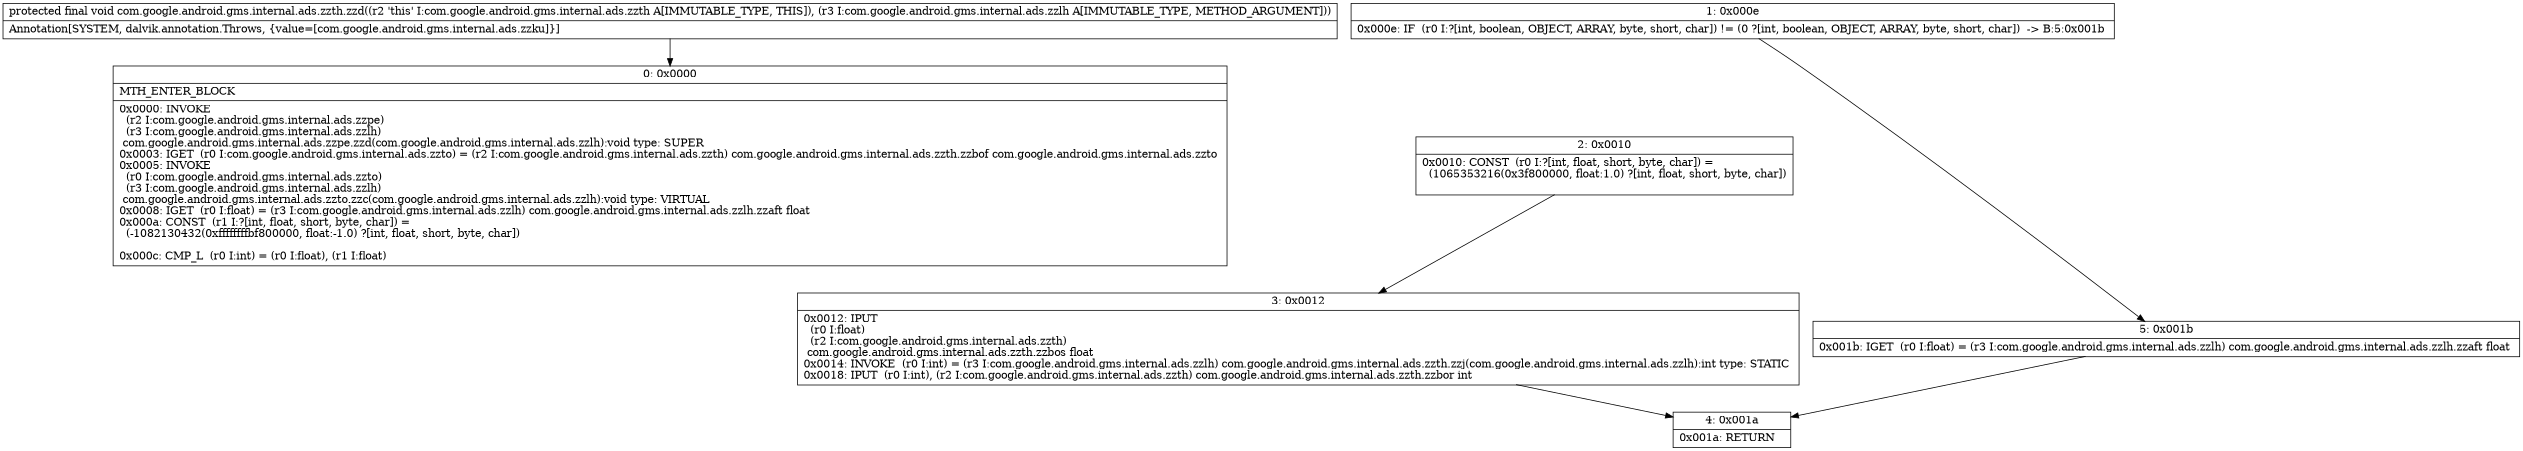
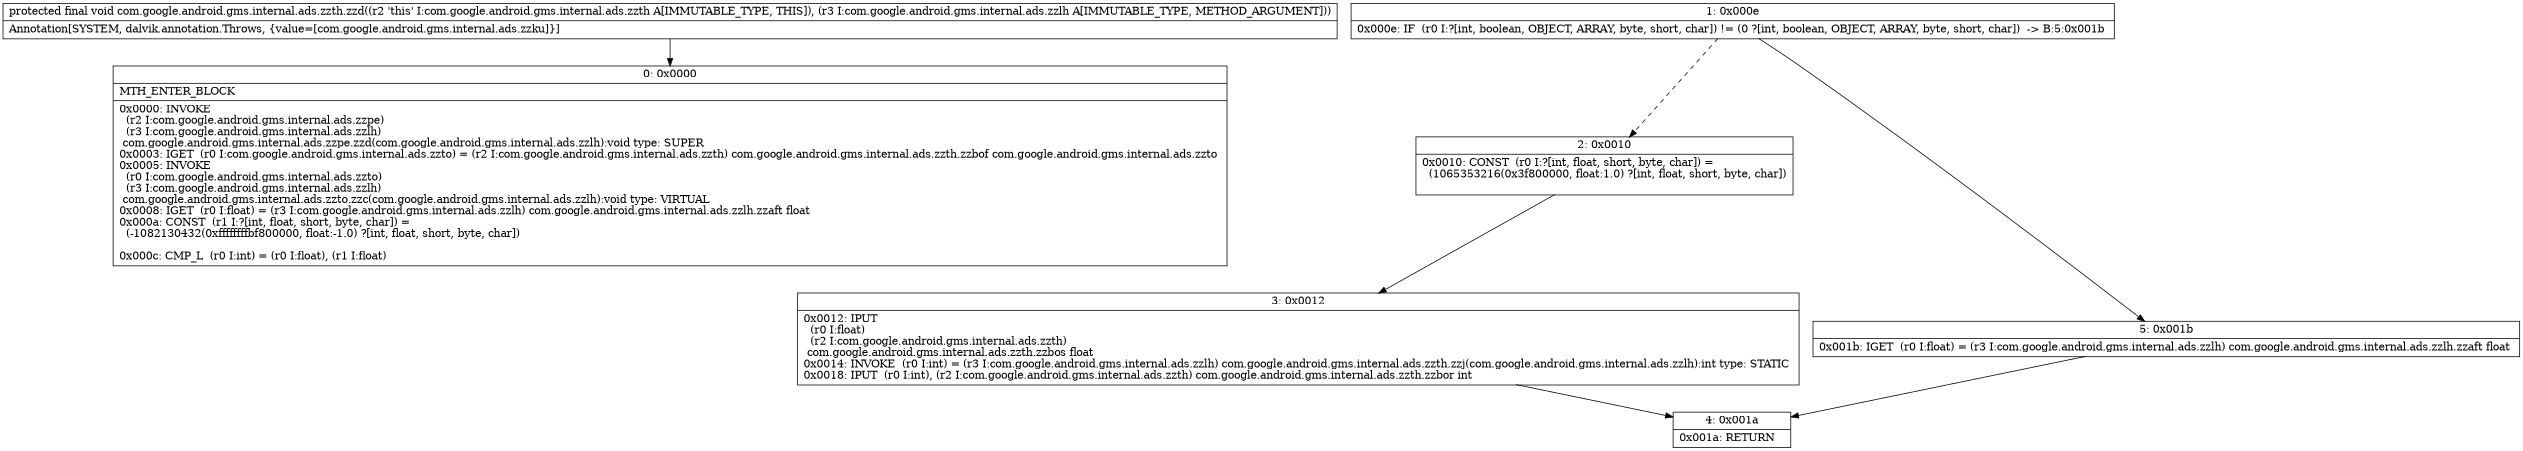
edge "1: 0x000e" -> "2: 0x0010": added
